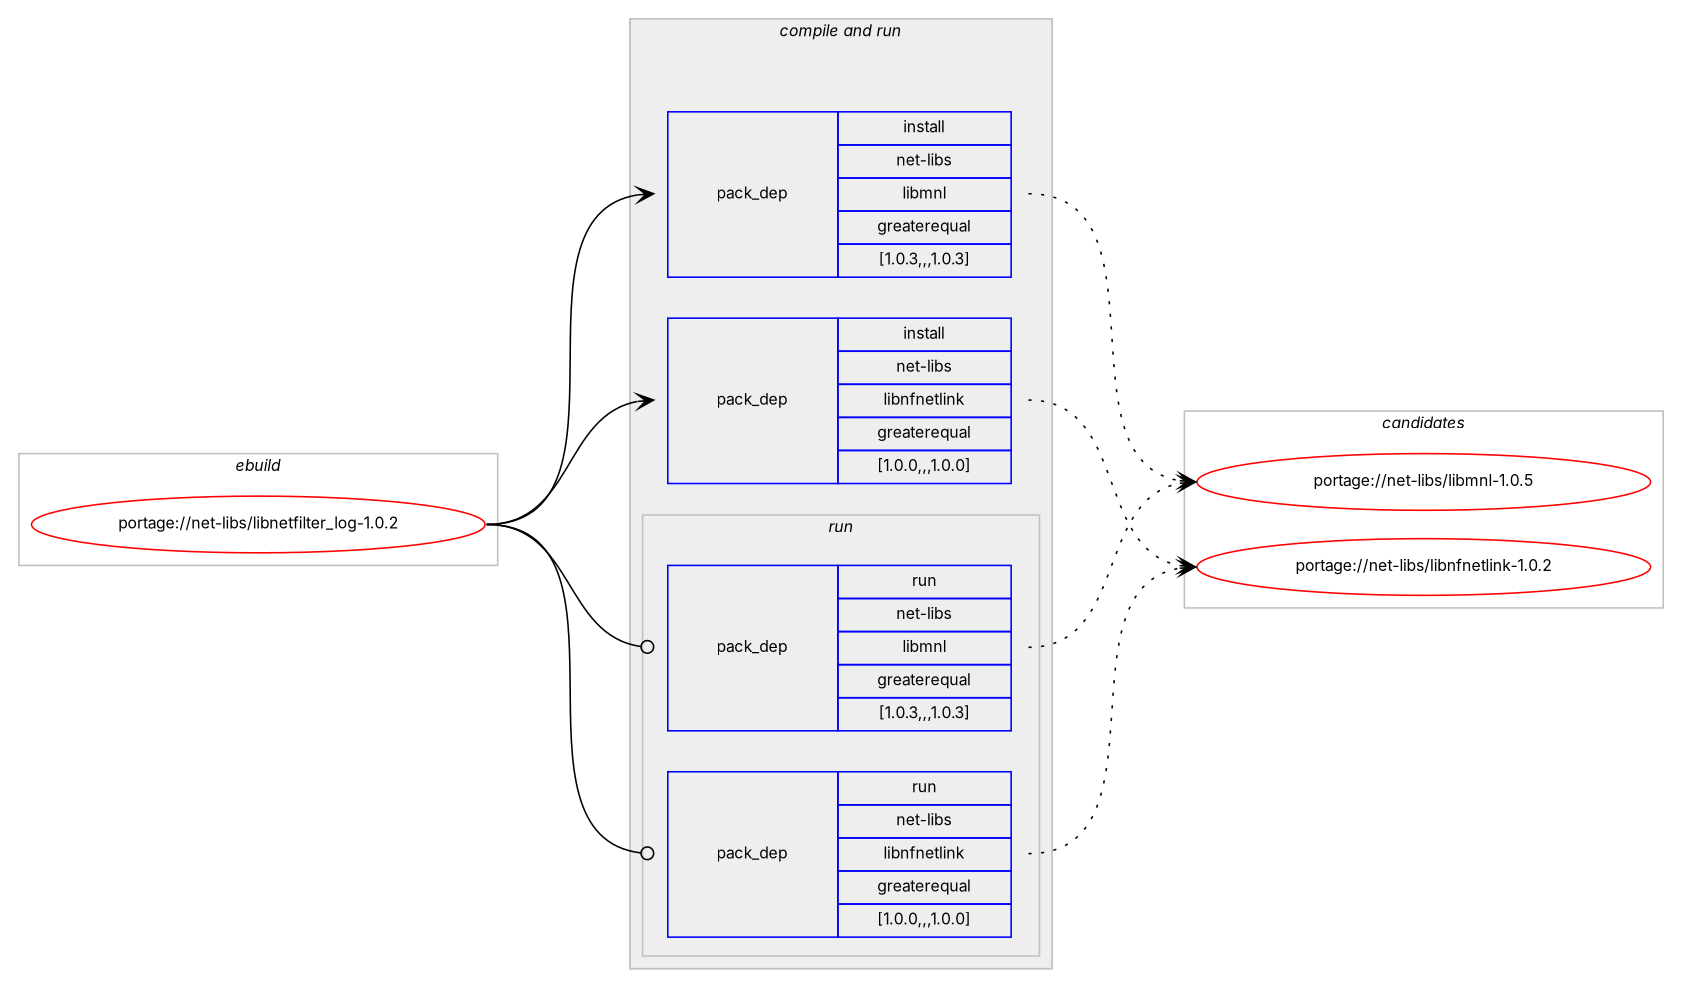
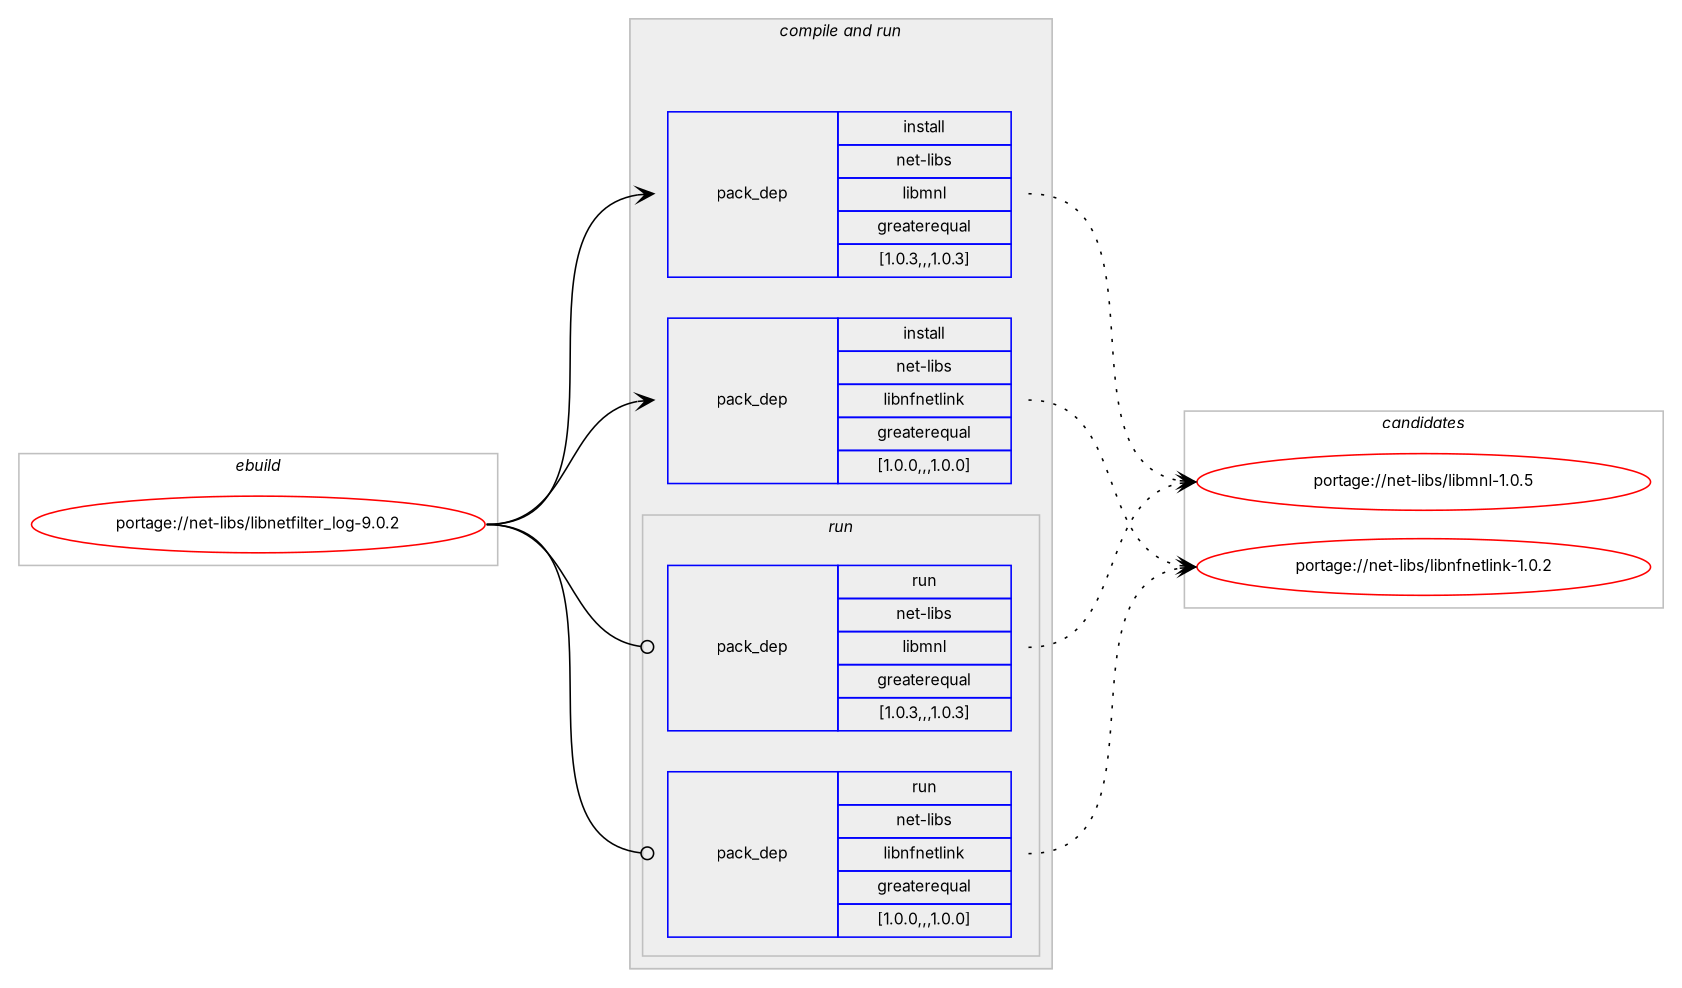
node "portage://net-libs/libnetfilter_log-1.0.2": label "portage://net-libs/libnetfilter_log-1.0.2" -> "portage://net-libs/libnetfilter_log-9.0.2"
